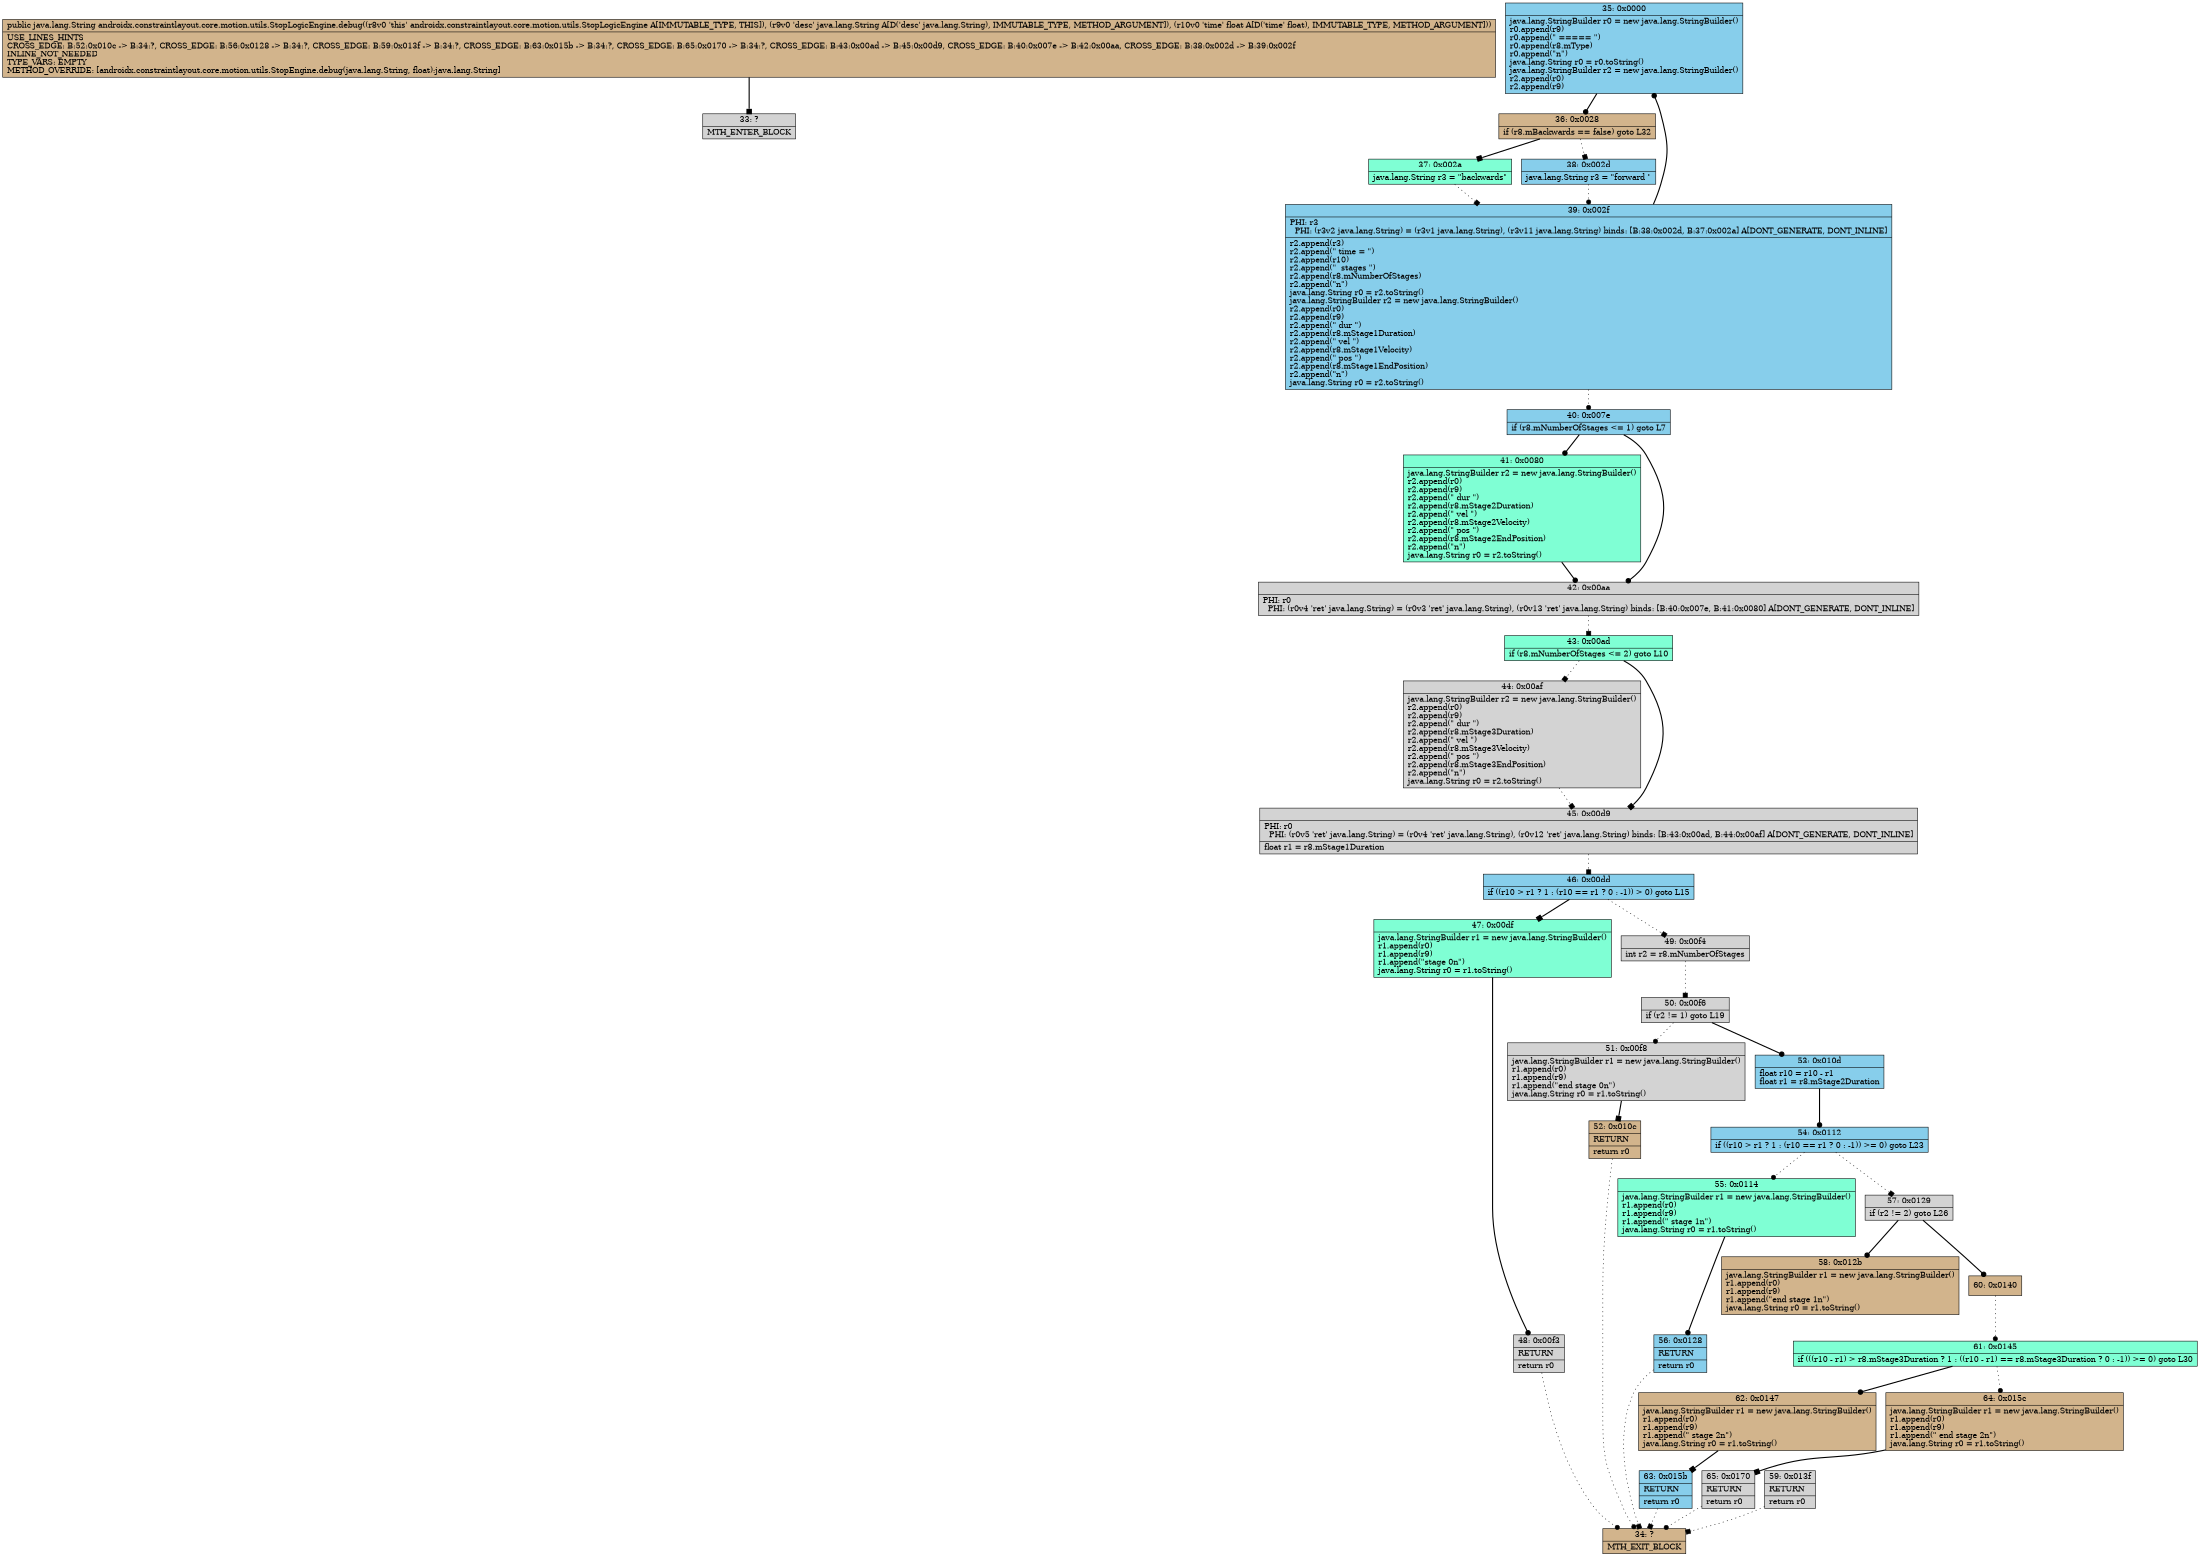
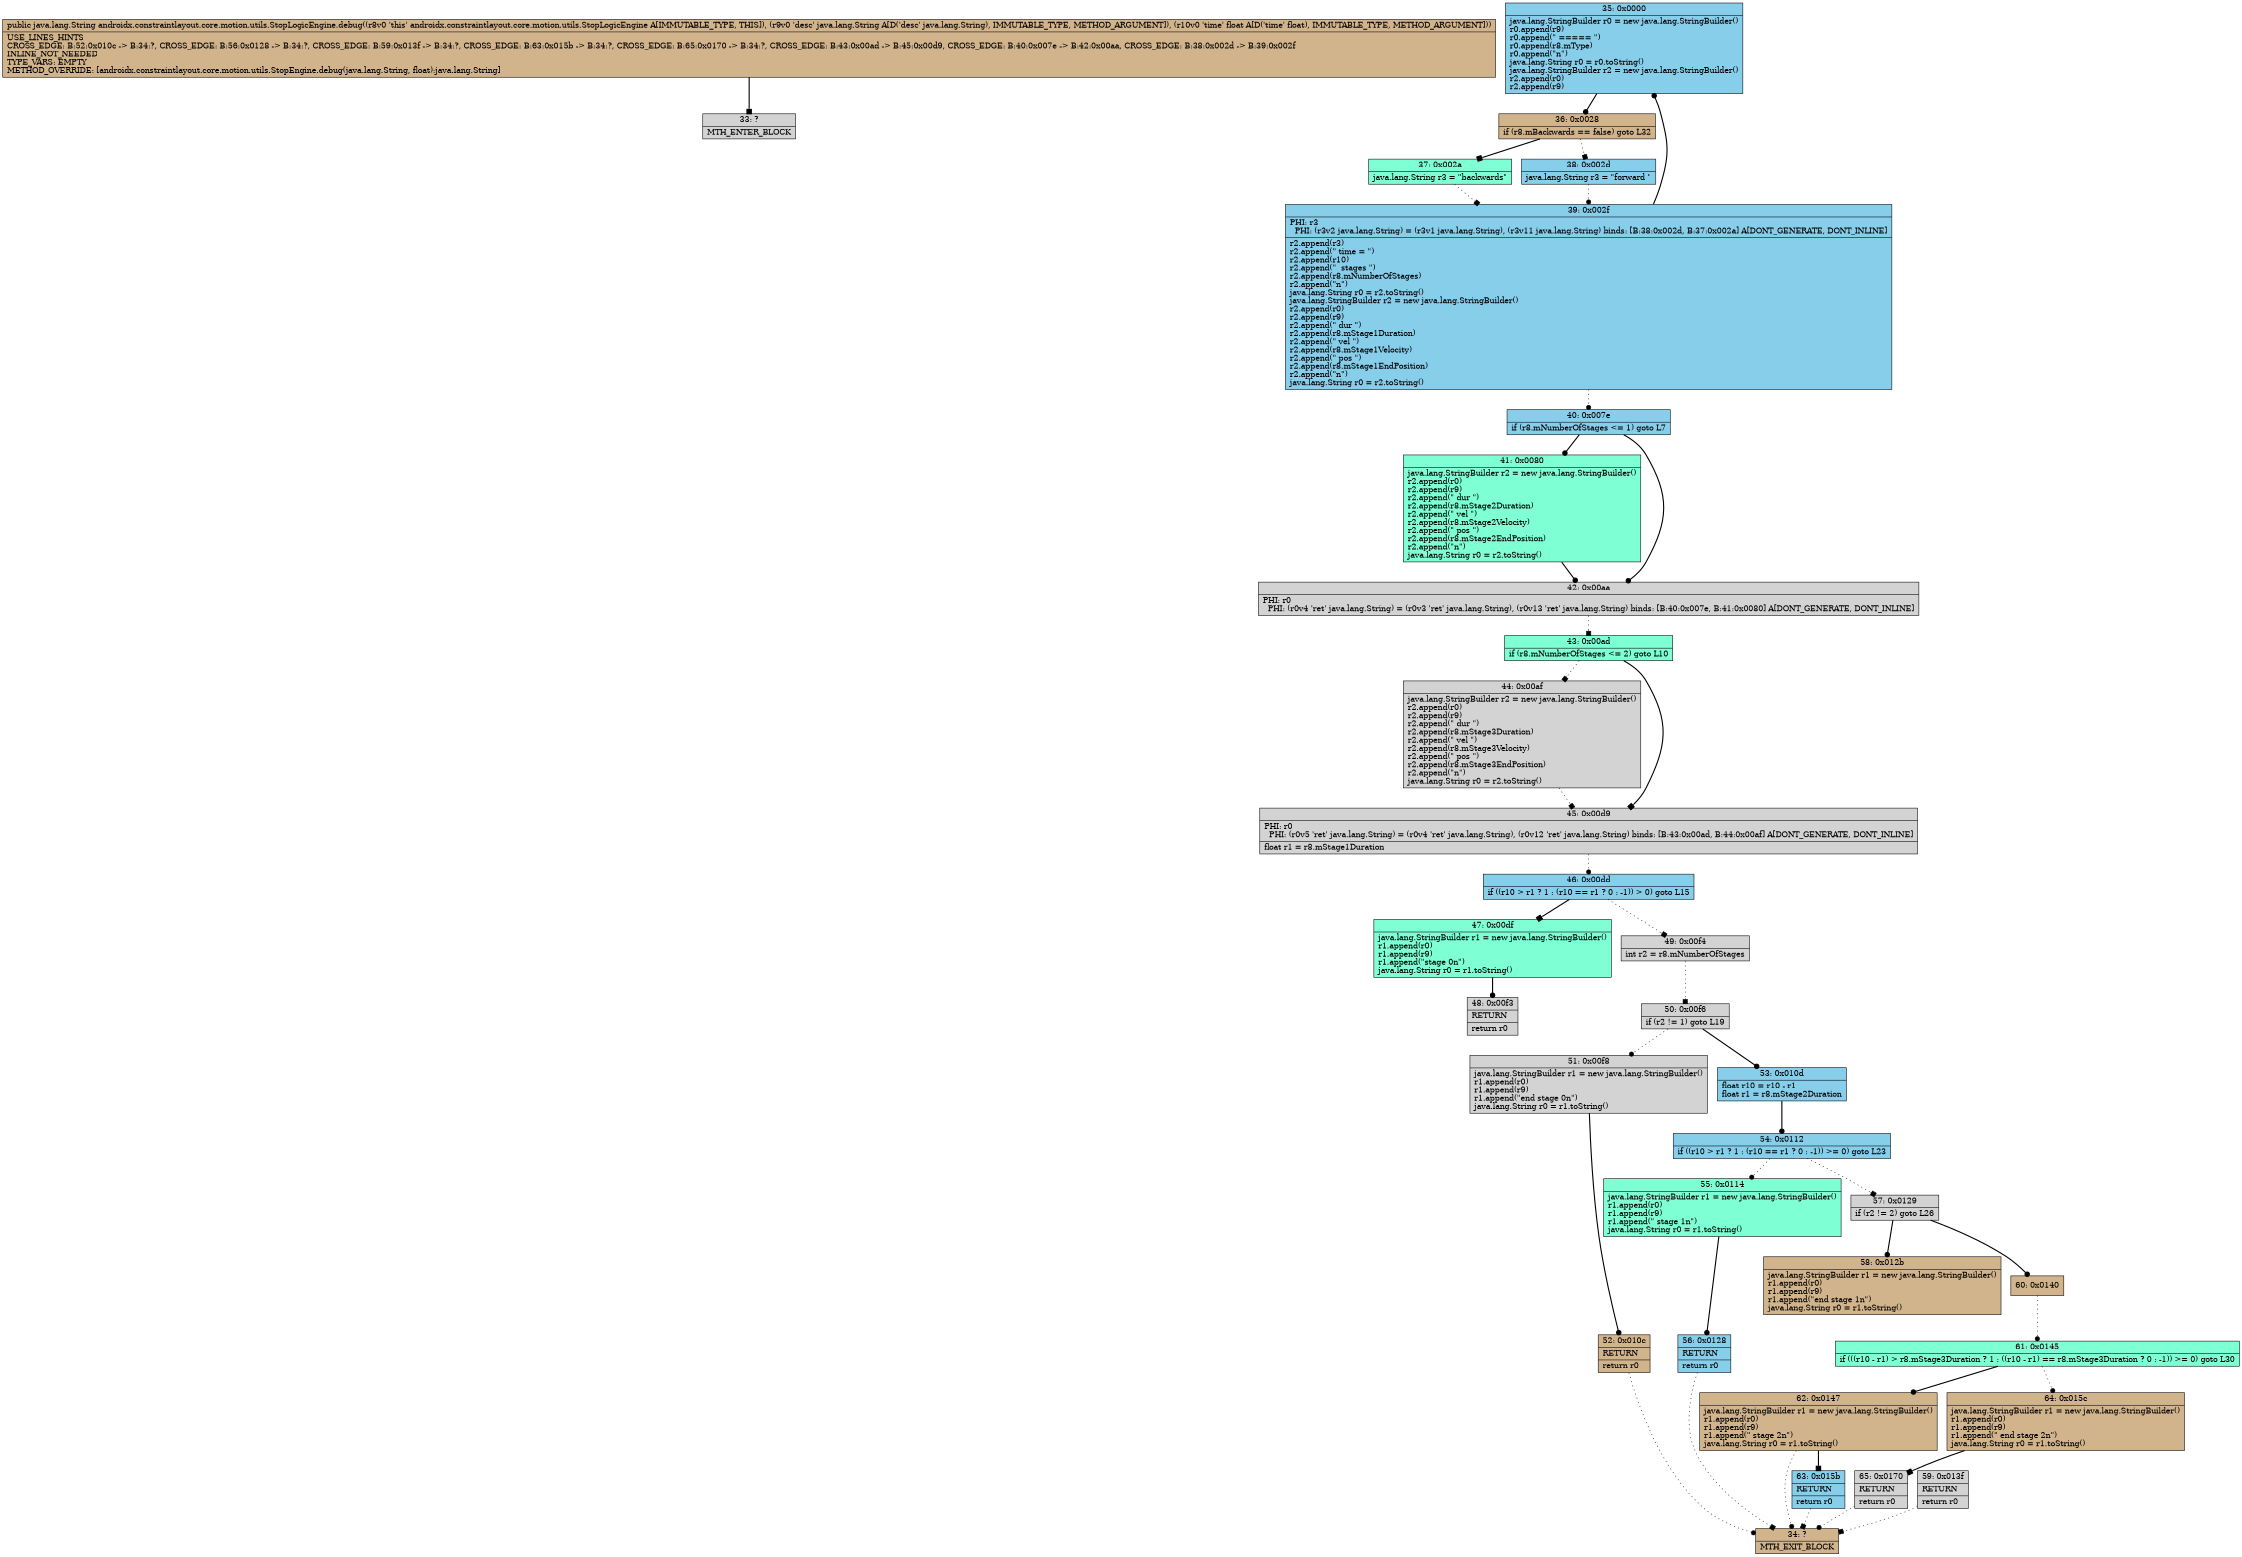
edge "45: 0x00d9" -> "46: 0x00dd": arrowhead box -> dot
edge "51: 0x00f8" -> "52: 0x010c": arrowhead box -> dot
edge "48: 0x00f3" -> "34: ?": now "62: 0x0147" -> "34: ?"
